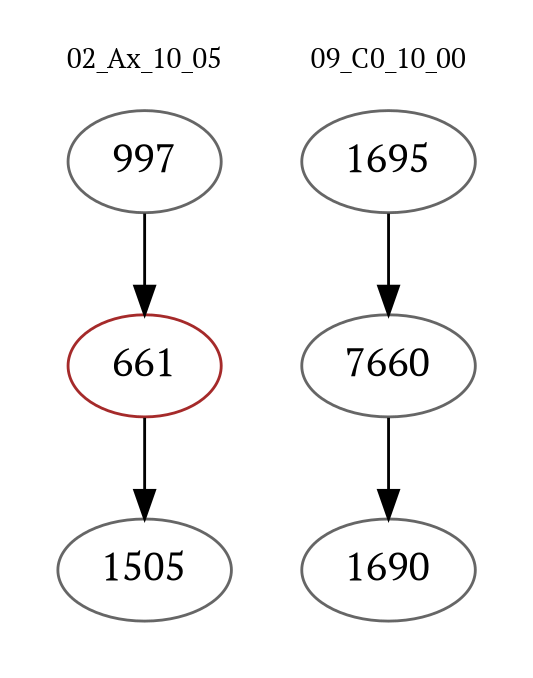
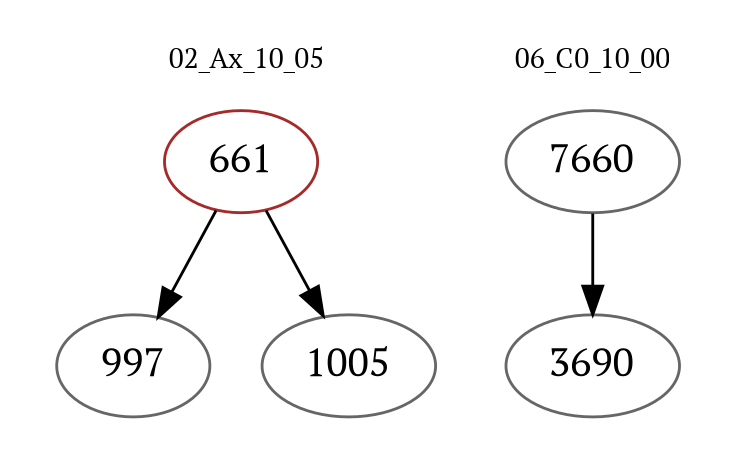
cluster "09_C0_10_00": label "09_C0_10_00" -> "06_C0_10_00"
node "1695": removed
edge "997" -> "661": reversed
node "1505": label "1505" -> "1005"
node "1690": label "1690" -> "3690"
